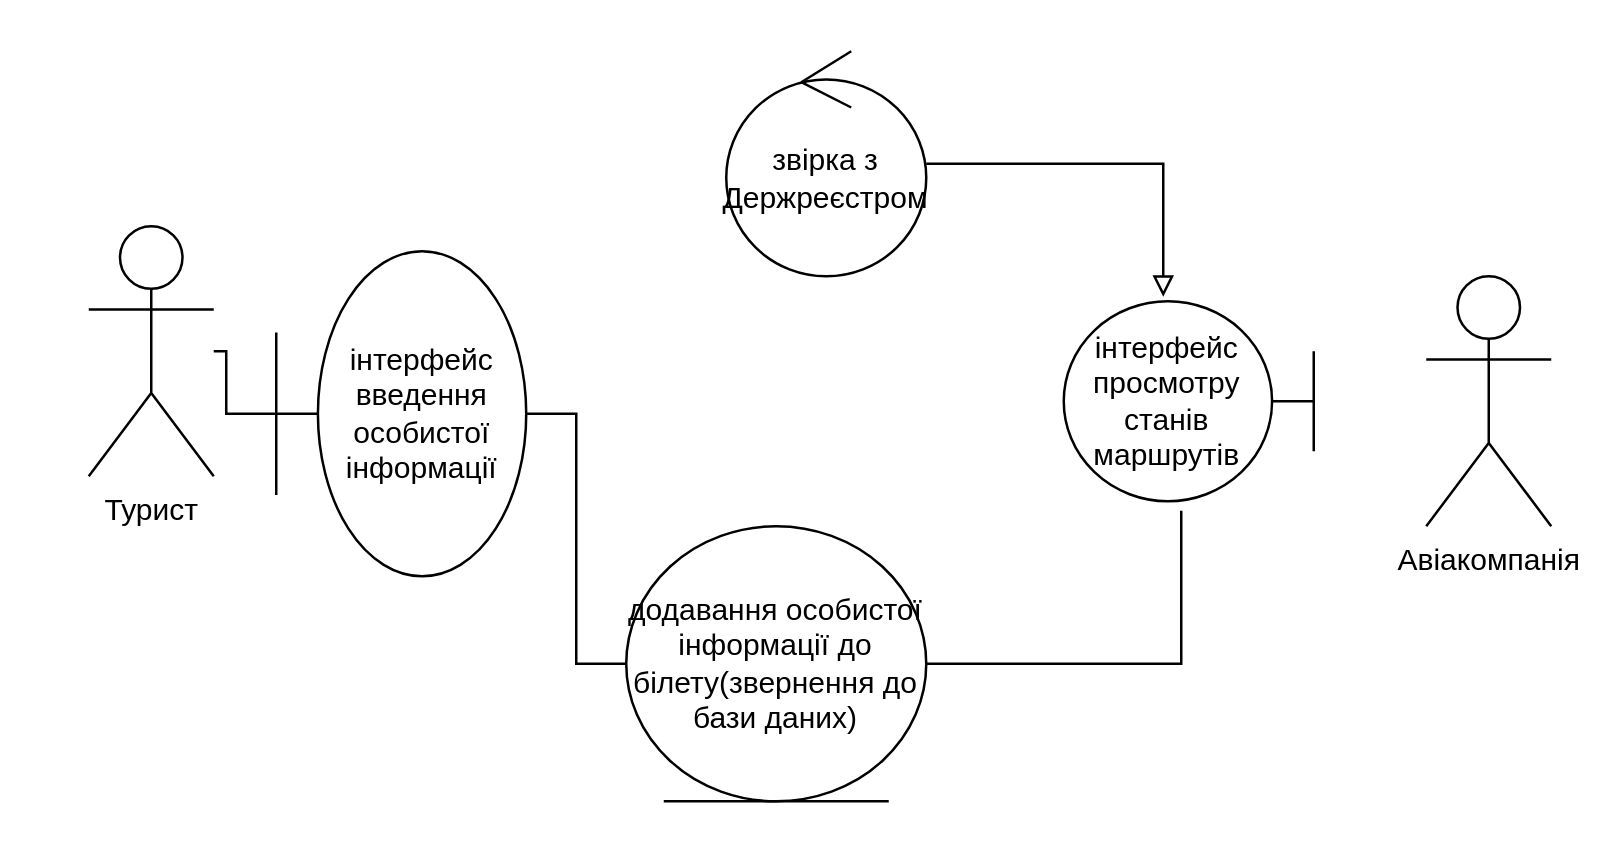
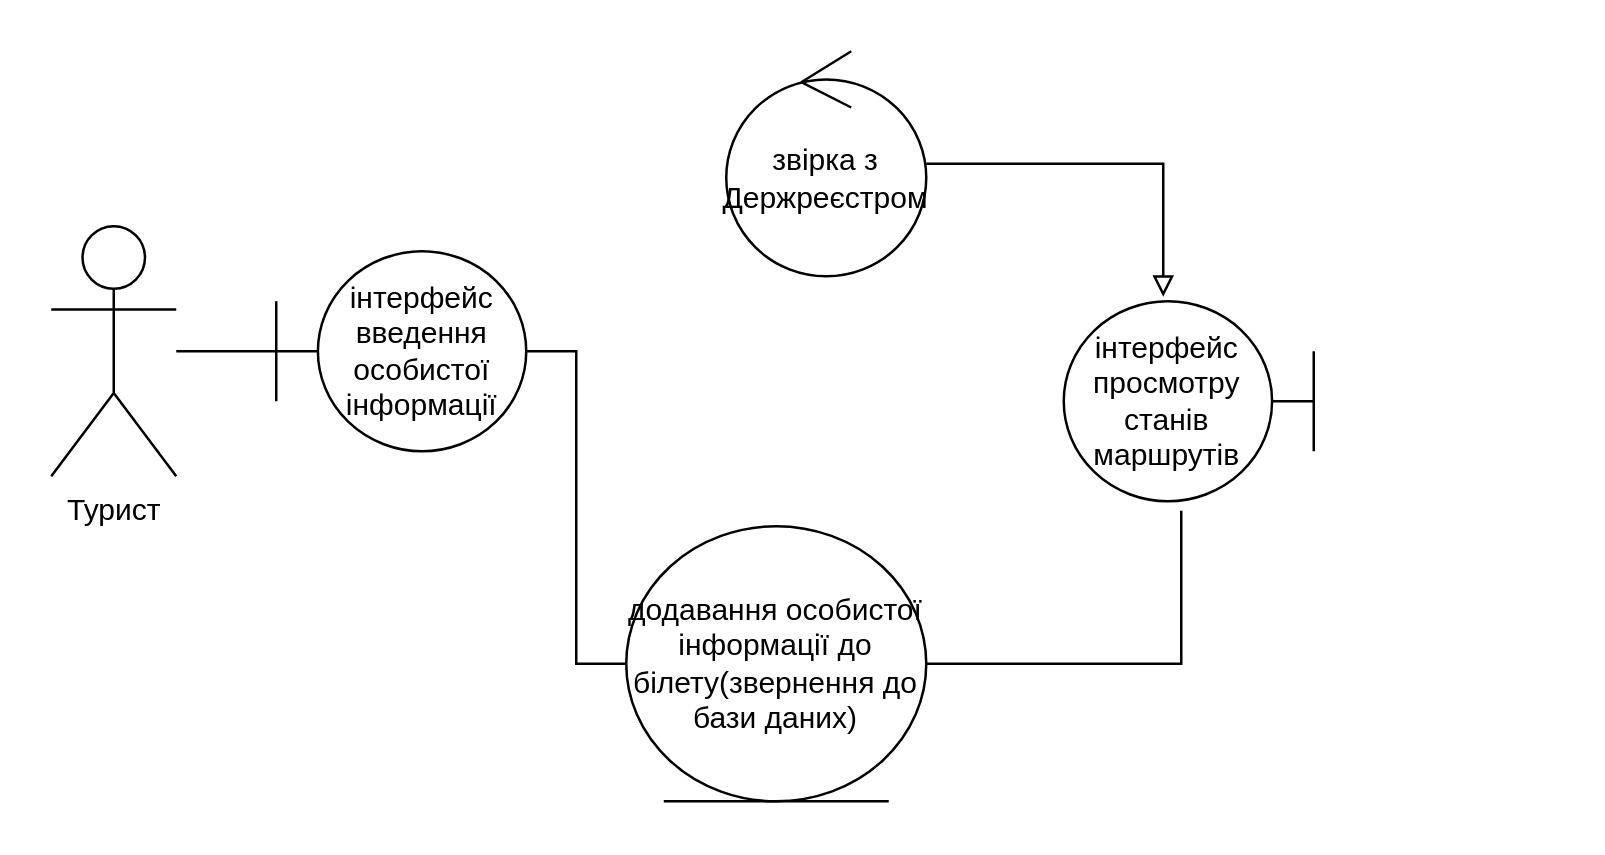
node "Турист": moved (151, 351) -> (114, 351)
node "Авіакомпанія": removed
node "інтерфейс введення особистої інформації": size 250x325 -> 250x200
